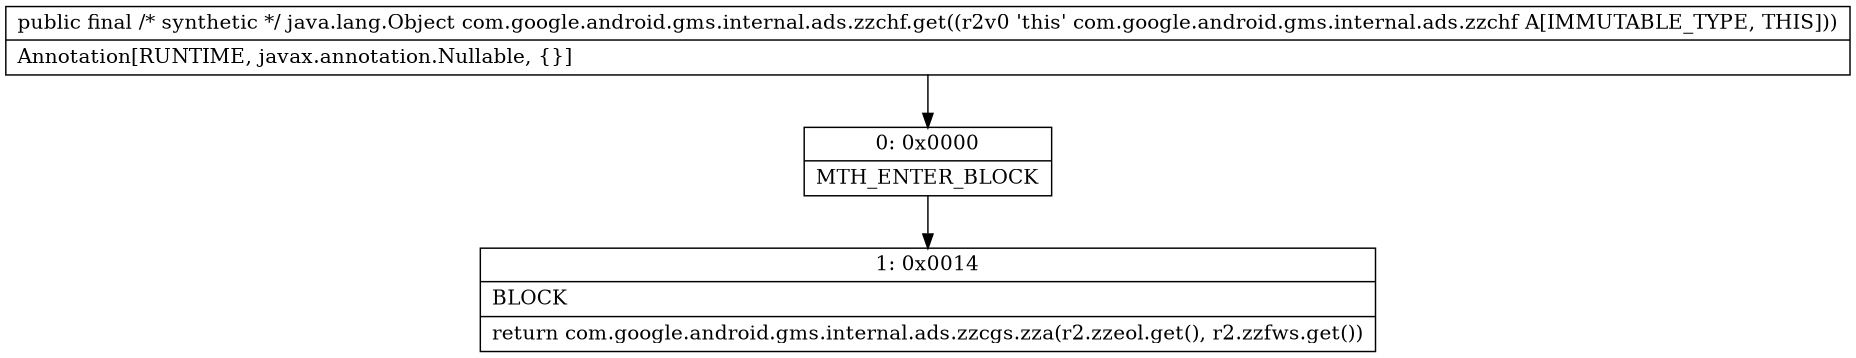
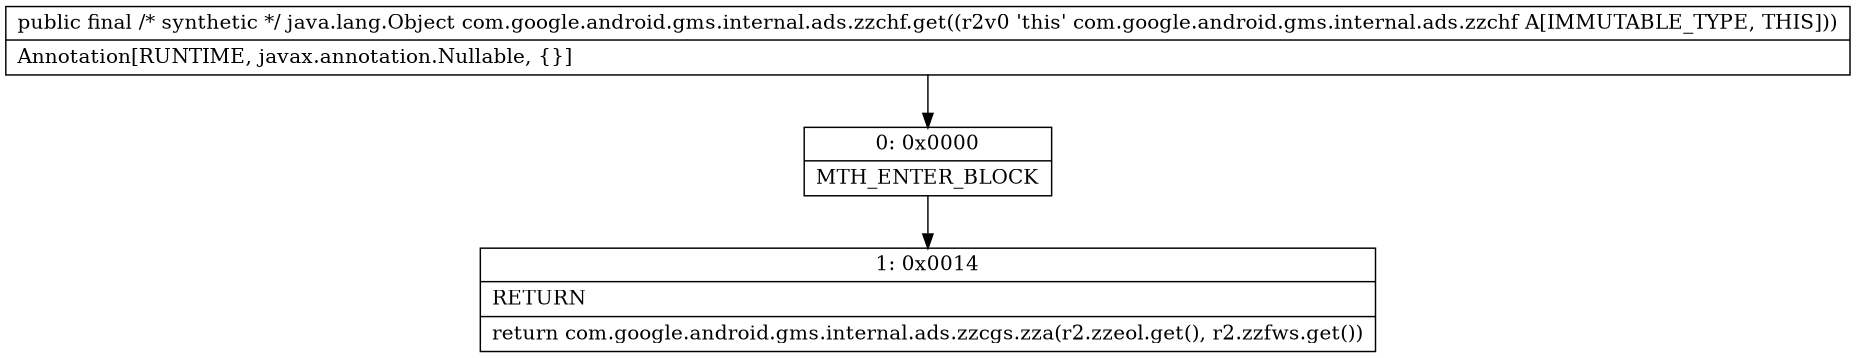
node "1: 0x0014": text "BLOCK" -> "RETURN"
